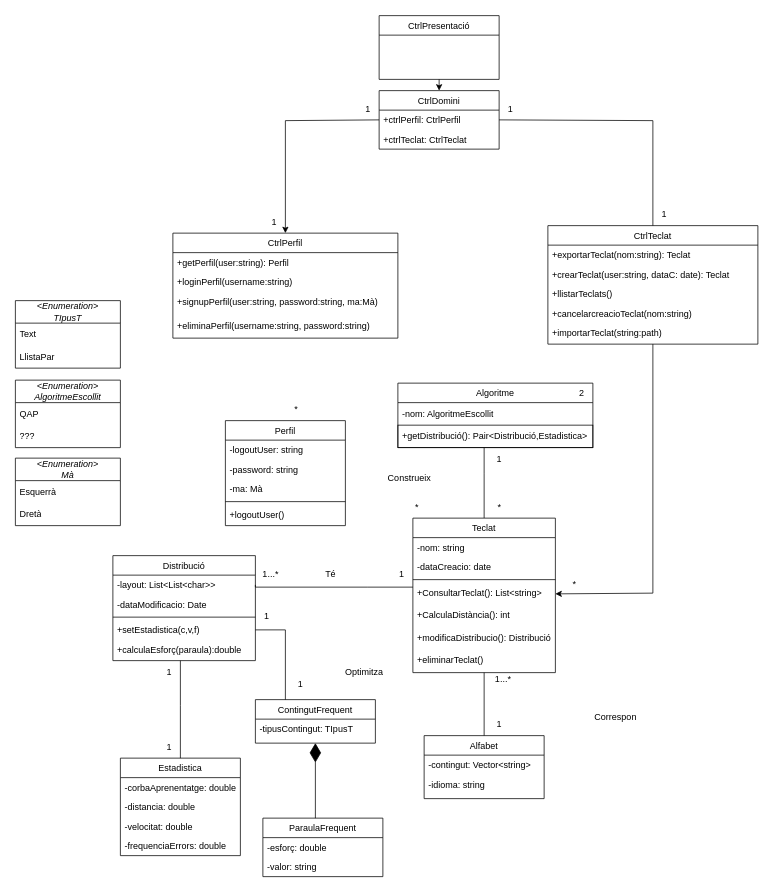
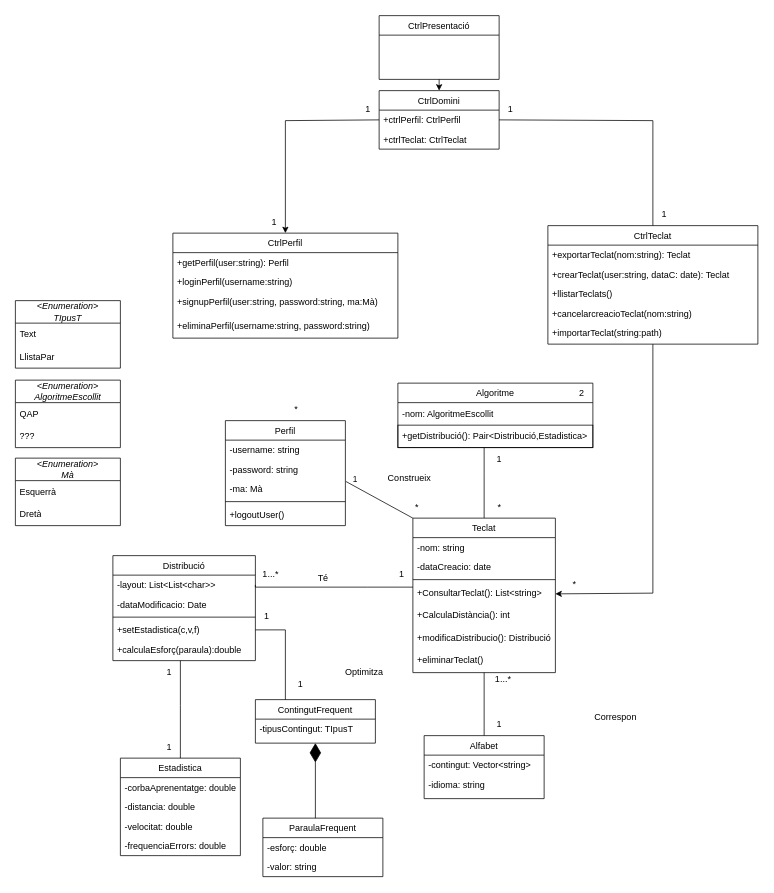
node "-logoutUser: string": label "-logoutUser: string" -> "-username: string"
edge "-ma: Mà" -- "Teclat": added, label "1"
node "Té": moved (330, 574) -> (323, 578)
